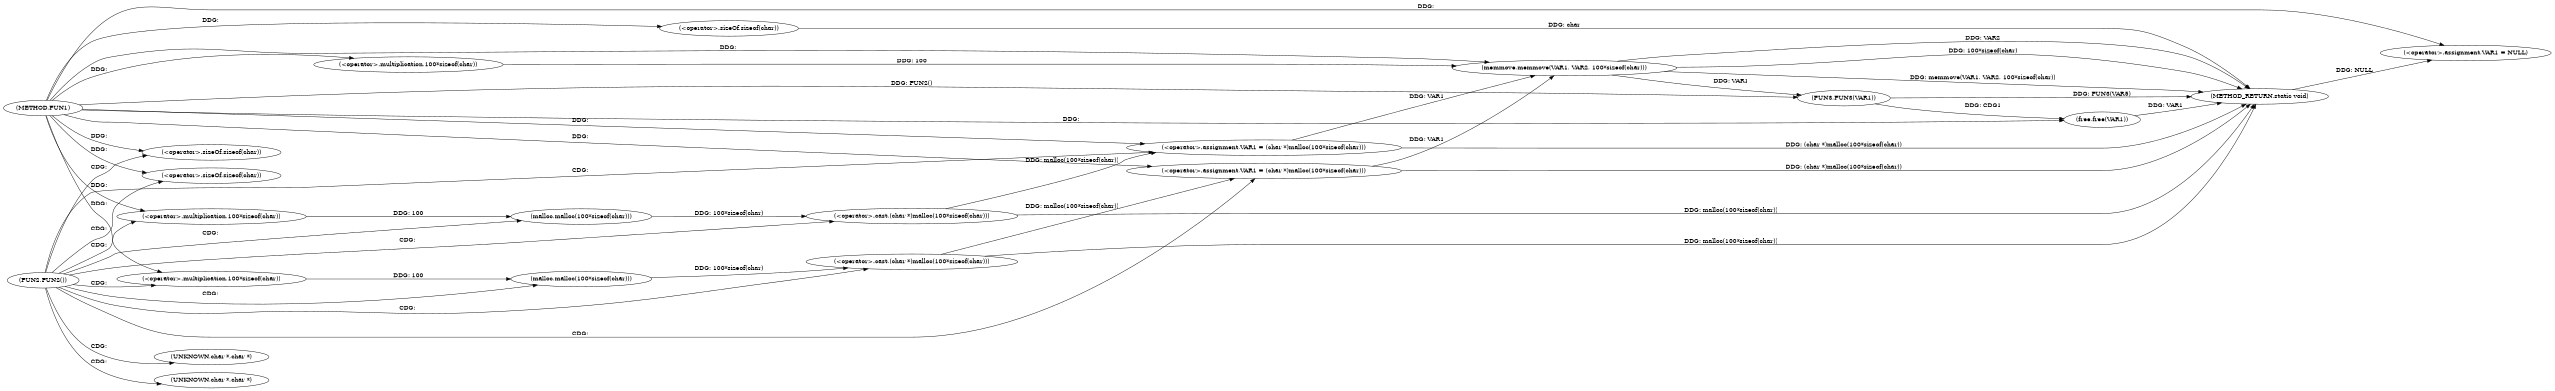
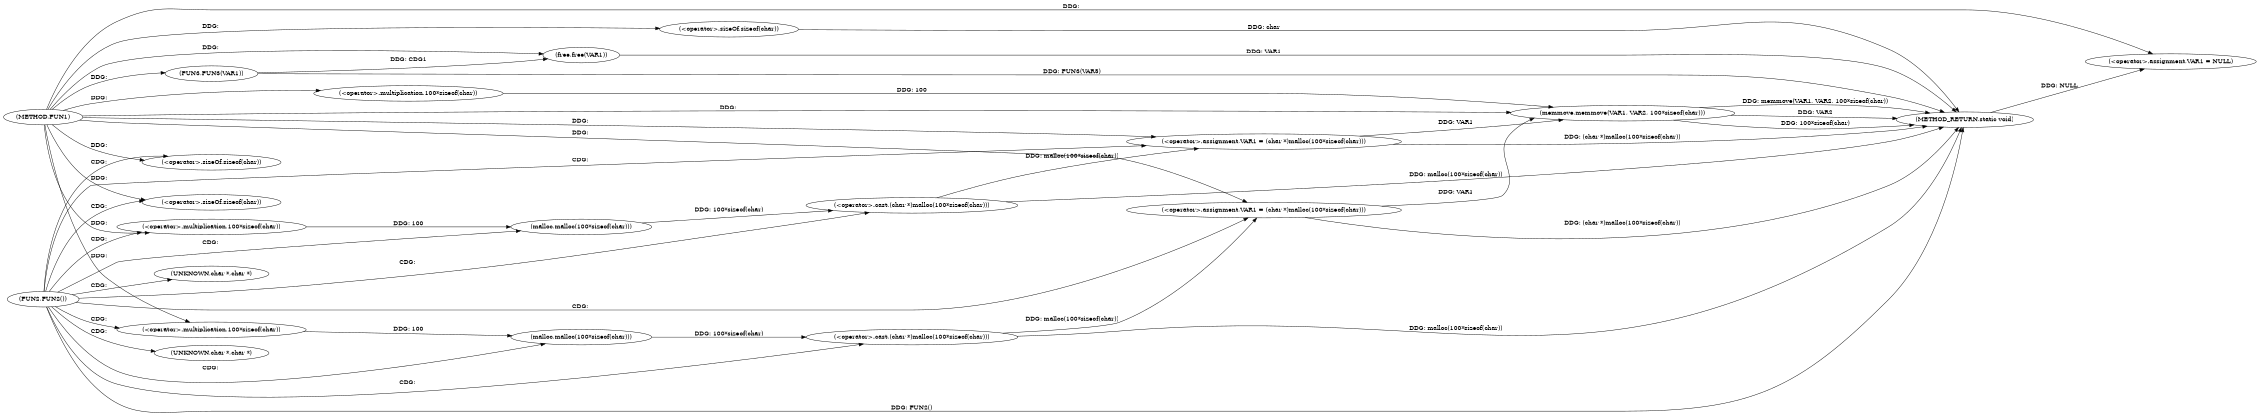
edge "(METHOD,FUN1)" -> "(FUN3,FUN3(VAR1))": label "DDG: FUN2()" -> "DDG: "
edge "(memmove,memmove(VAR1, VAR2, 100*sizeof(char)))" -> "(FUN3,FUN3(VAR1))": removed, label "DDG: VAR1"
edge "(FUN2,FUN2())" -> "(METHOD_RETURN,static void)": added, label "DDG: FUN2()"
